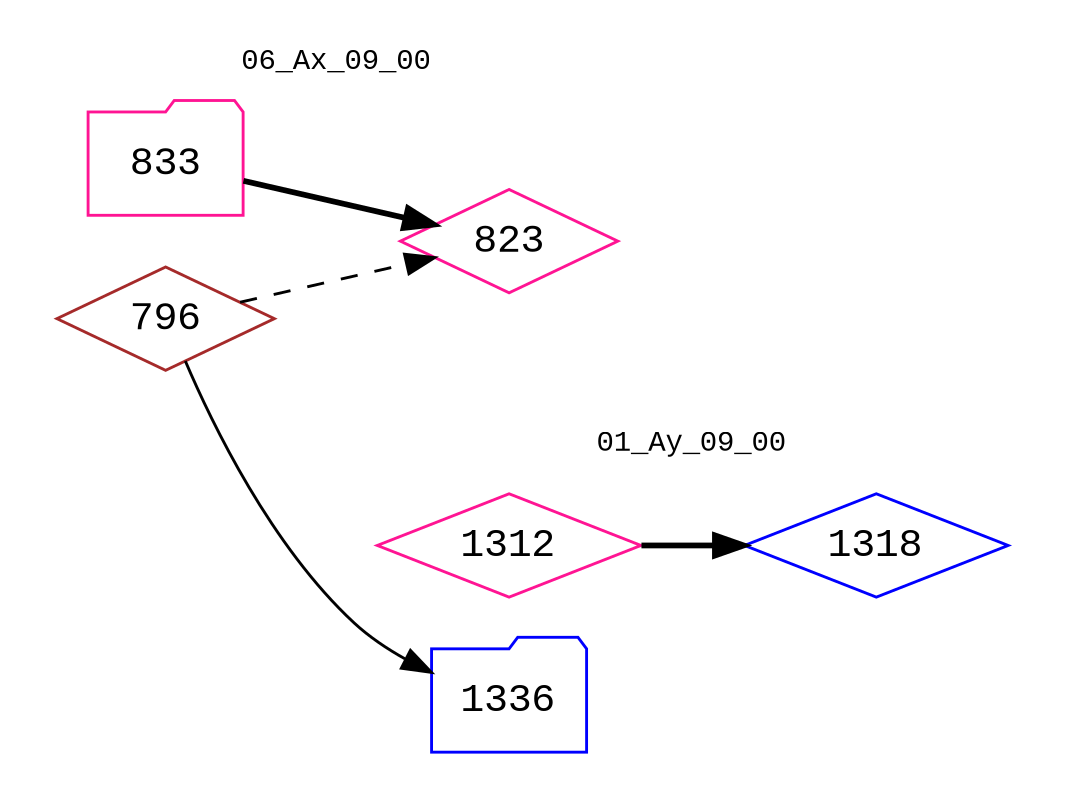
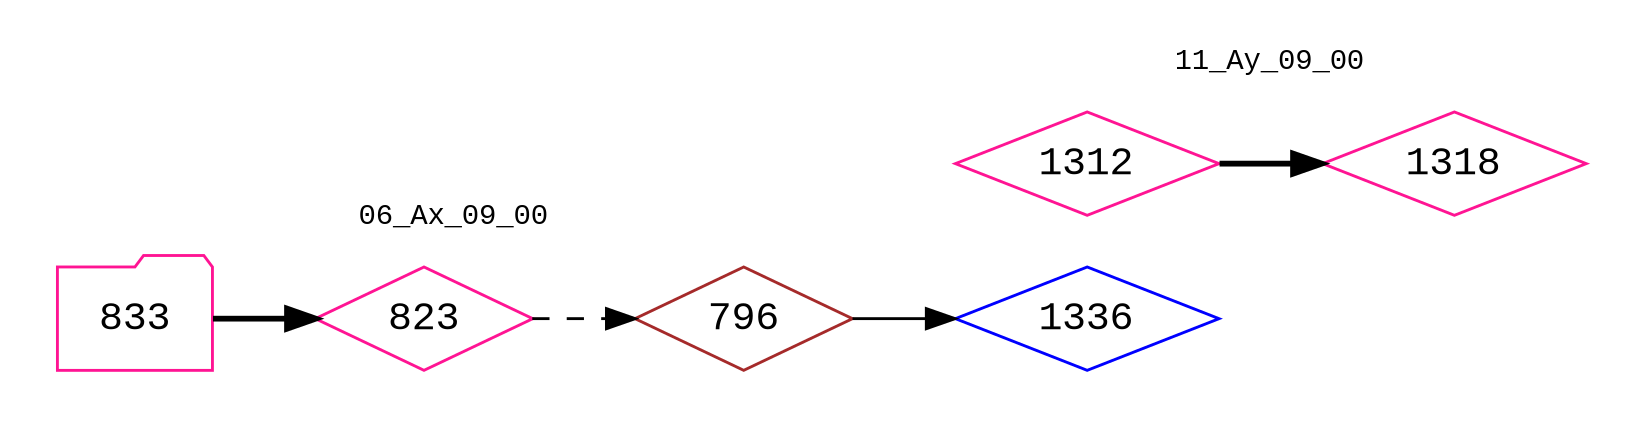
edge "796" -> "823": reversed
cluster "01_Ay_09_00": label "01_Ay_09_00" -> "11_Ay_09_00"
node "1318": color blue -> deeppink
node "1336": shape folder -> diamond
